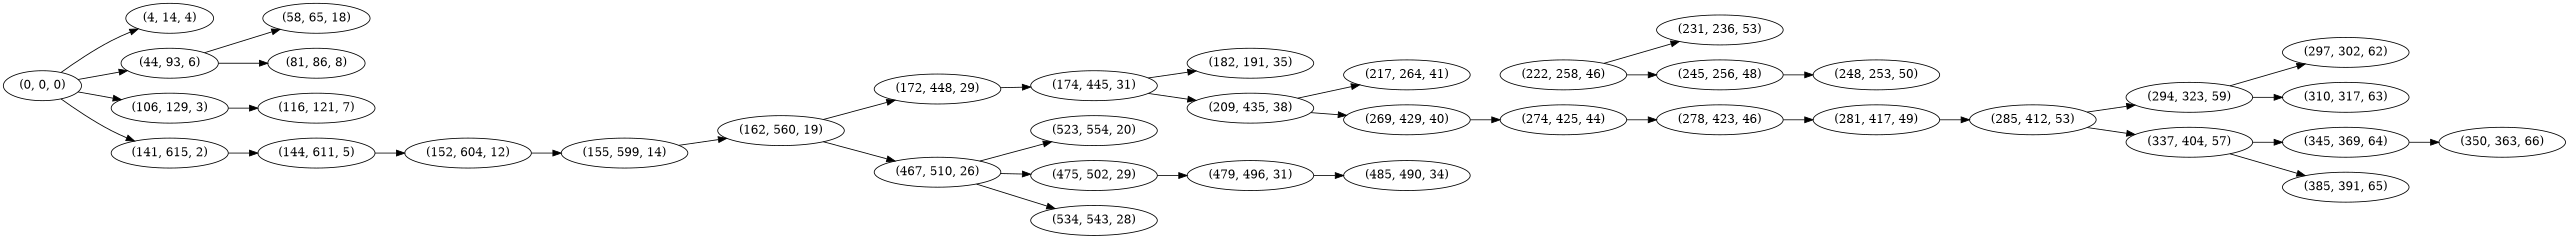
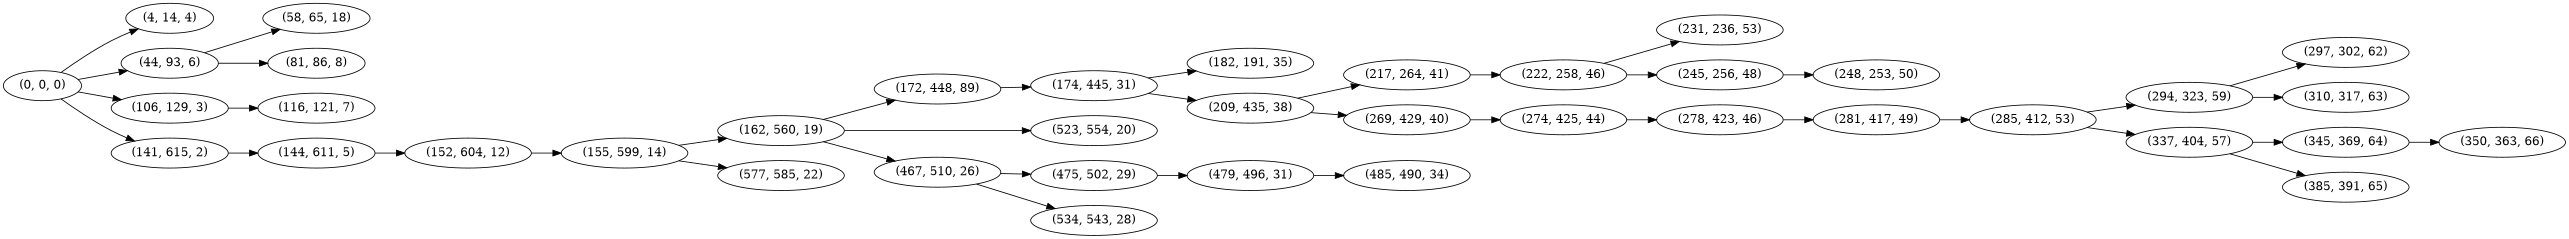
edge "(217, 264, 41)" -> "(222, 258, 46)": added
node "(172, 448, 29)": label "(172, 448, 29)" -> "(172, 448, 89)"
edge "(467, 510, 26)" -> "(523, 554, 20)": now "(162, 560, 19)" -> "(523, 554, 20)"
node "(577, 585, 22)": added
